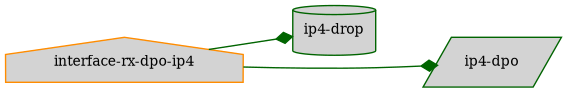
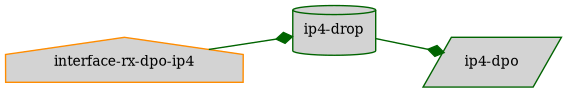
edge "interface-rx-dpo-ip4" -> "ip4-dpo": now "ip4-drop" -> "ip4-dpo"
